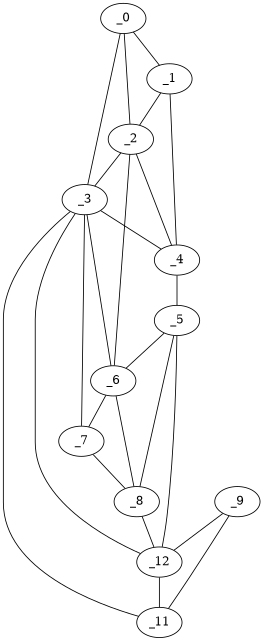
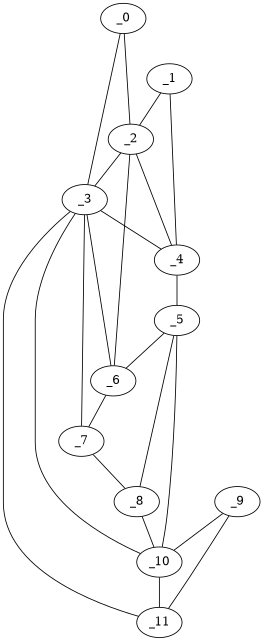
edge "_0" -- "_1": removed
edge "_6" -- "_8": removed
node "_12": label "_12" -> "_10"
